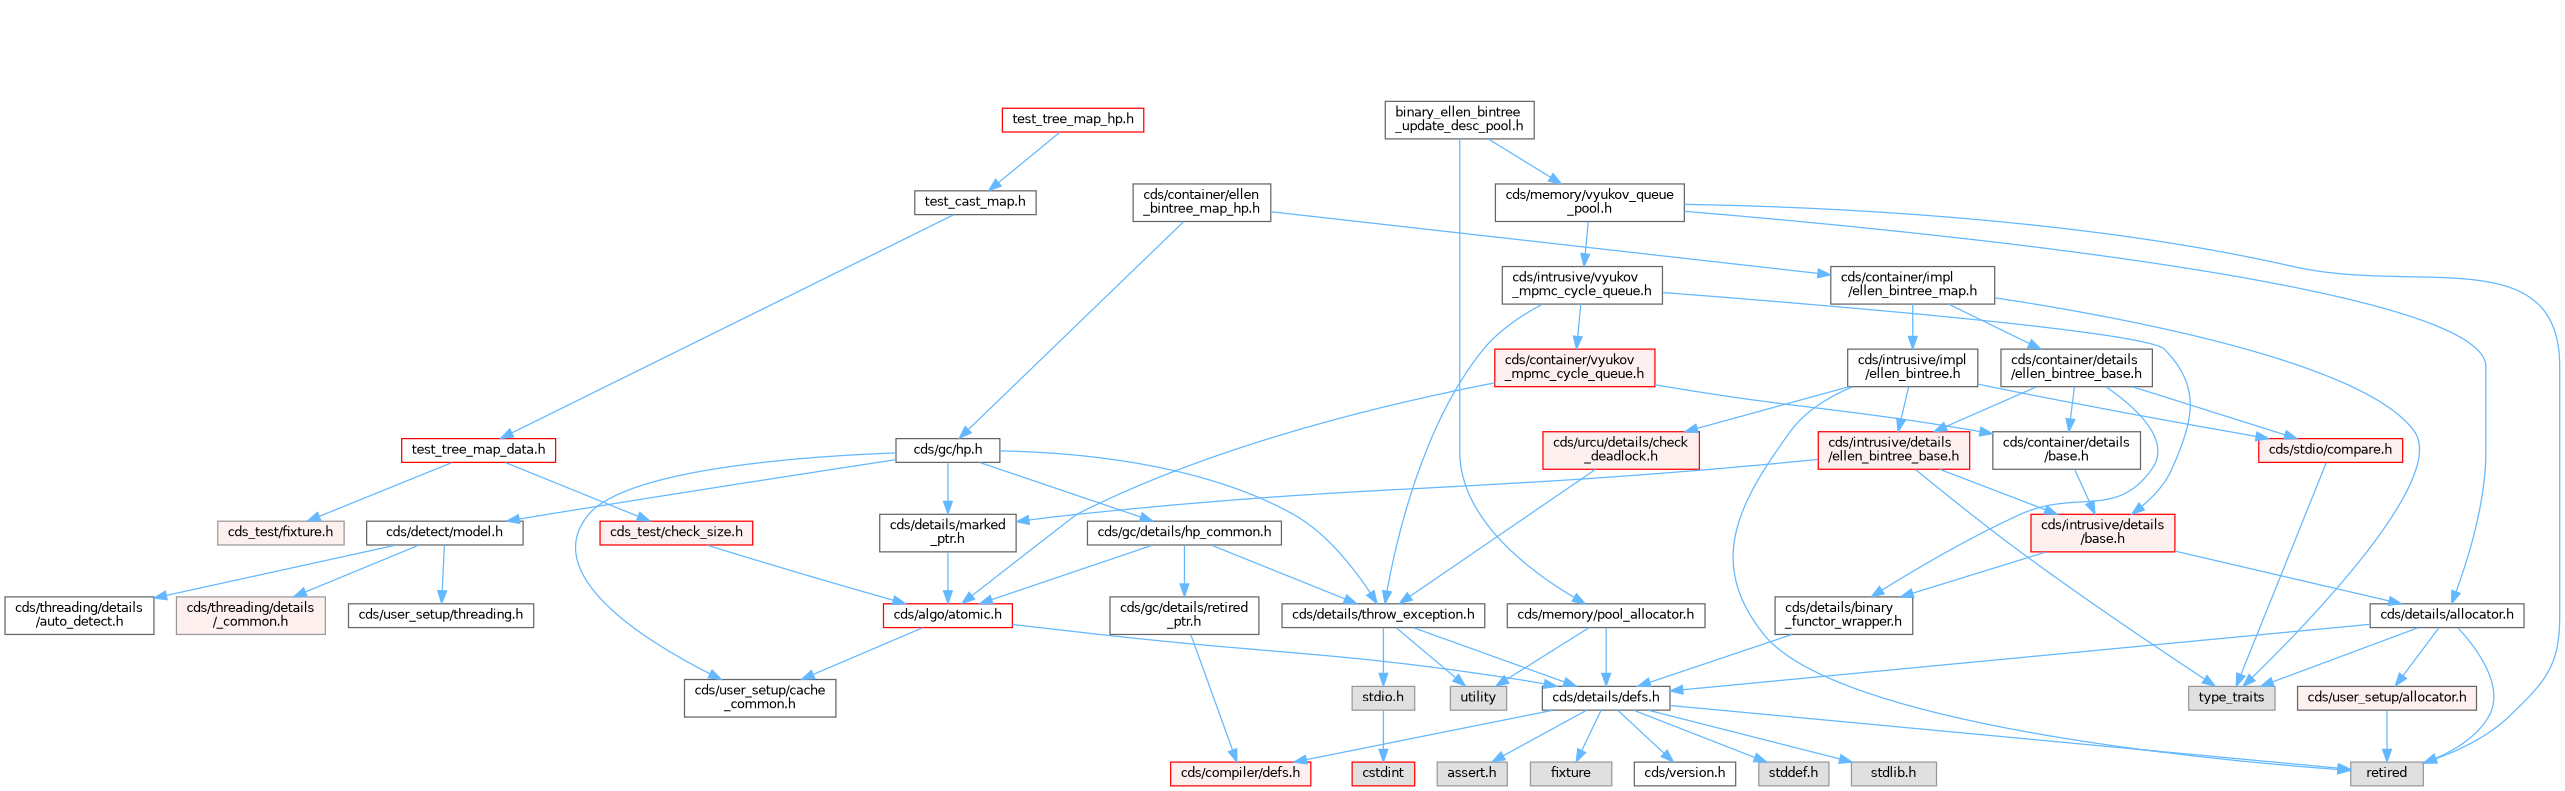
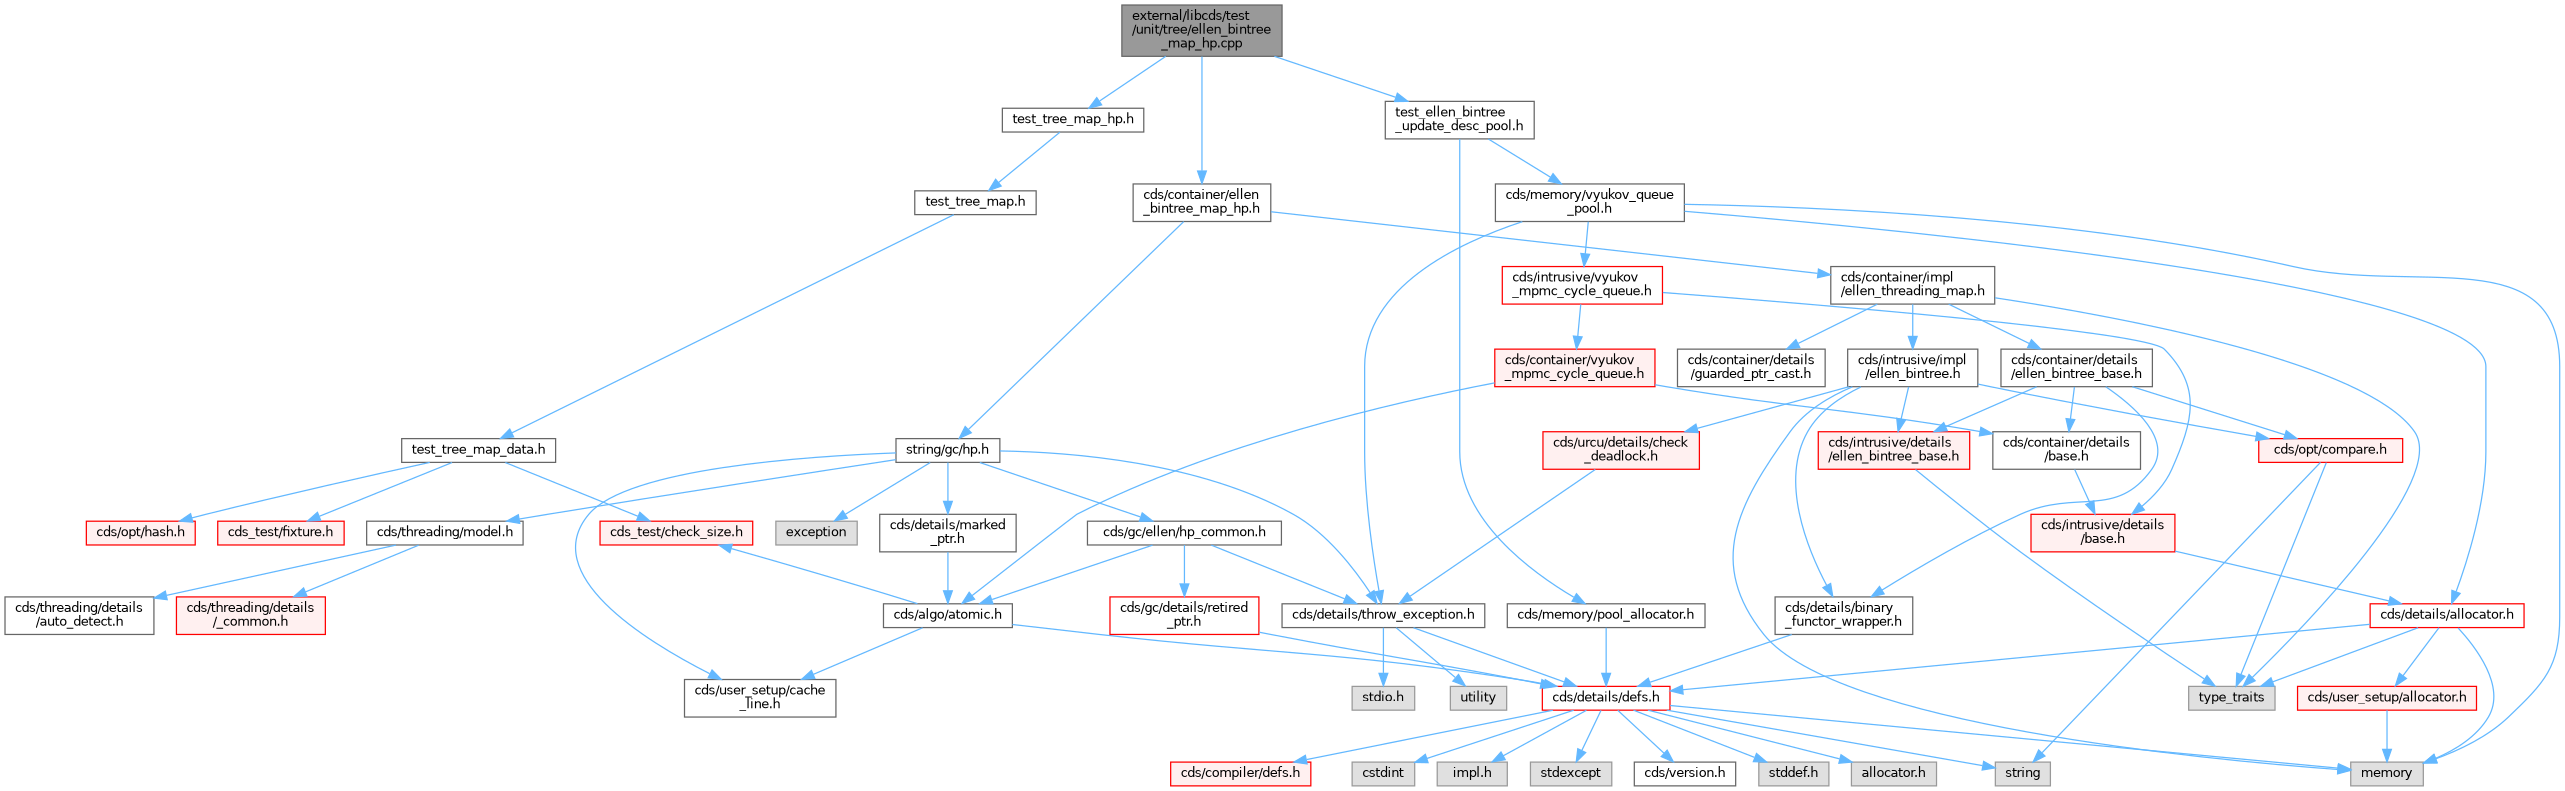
node "external/libcds/test /unit/tree/ellen_bintree _map_hp.cpp": added
node "test_tree_map_hp.h": color red -> grey40
node "binary_ellen_bintree _update_desc_pool.h": label "binary_ellen_bintree _update_desc_pool.h" -> "test_ellen_bintree _update_desc_pool.h"
node "test_cast_map.h": label "test_cast_map.h" -> "test_tree_map.h"
node "cds/intrusive/vyukov _mpmc_cycle_queue.h": color grey40 -> red
node "cds/container/impl /ellen_bintree_map.h": label "cds/container/impl /ellen_bintree_map.h" -> "cds/container/impl /ellen_threading_map.h"
node "cds/container/details /guarded_ptr_cast.h": added
edge "cds/intrusive/vyukov _mpmc_cycle_queue.h" -> "cds/details/throw_exception.h": now "cds/memory/vyukov_queue _pool.h" -> "cds/details/throw_exception.h"
node "test_tree_map_data.h": color red -> grey40
node "cds/gc/hp.h": label "cds/gc/hp.h" -> "string/gc/hp.h"
node "cds/stdio/compare.h": label "cds/stdio/compare.h" -> "cds/opt/compare.h"
edge "cds/intrusive/details /ellen_bintree_base.h" -> "cds/details/marked _ptr.h": removed
edge "cds/intrusive/details /ellen_bintree_base.h" -> "cds/intrusive/details /base.h": removed
node "cds/opt/hash.h": added
node "cds_test/fixture.h": color grey60 -> red
node "cds/detect/model.h": label "cds/detect/model.h" -> "cds/threading/model.h"
node "exception": added
node "cds/gc/details/hp_common.h": label "cds/gc/details/hp_common.h" -> "cds/gc/ellen/hp_common.h"
edge "cds_test/check_size.h" -> "cds/algo/atomic.h": reversed
edge "cds/intrusive/details /base.h" -> "cds/details/binary _functor_wrapper.h": now "cds/intrusive/impl /ellen_bintree.h" -> "cds/details/binary _functor_wrapper.h"
node "cds/threading/details /_common.h": color grey60 -> red
node "cds/user_setup/threading.h": removed
node "cds/algo/atomic.h": color red -> grey40
node "cds/gc/details/retired _ptr.h": color grey40 -> red
node "cds/details/allocator.h": color grey40 -> red
edge "cds/memory/pool_allocator.h" -> "utility": removed
edge "cds/gc/details/retired _ptr.h" -> "cds/compiler/defs.h": now "cds/gc/details/retired _ptr.h" -> "cds/details/defs.h"
node "cds/user_setup/cache _common.h": label "cds/user_setup/cache _common.h" -> "cds/user_setup/cache _line.h"
node "cds/details/defs.h": color grey40 -> red
node "cds/user_setup/allocator.h": color grey40 -> red
edge "stdio.h" -> "cstdint": now "cds/details/defs.h" -> "cstdint"
node "cstdint": color red -> grey60
node "assert.h": label "assert.h" -> "impl.h"
node "fixture": label "fixture" -> "stdexcept"
node "stdlib.h": label "stdlib.h" -> "allocator.h"
node "string": added
node "retired": label "retired" -> "memory"
